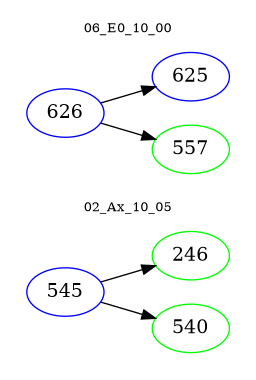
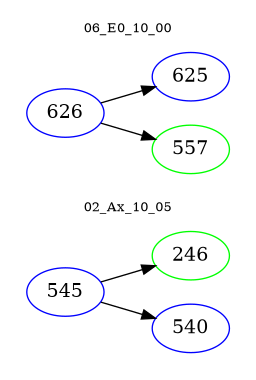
node "540": color green -> blue
